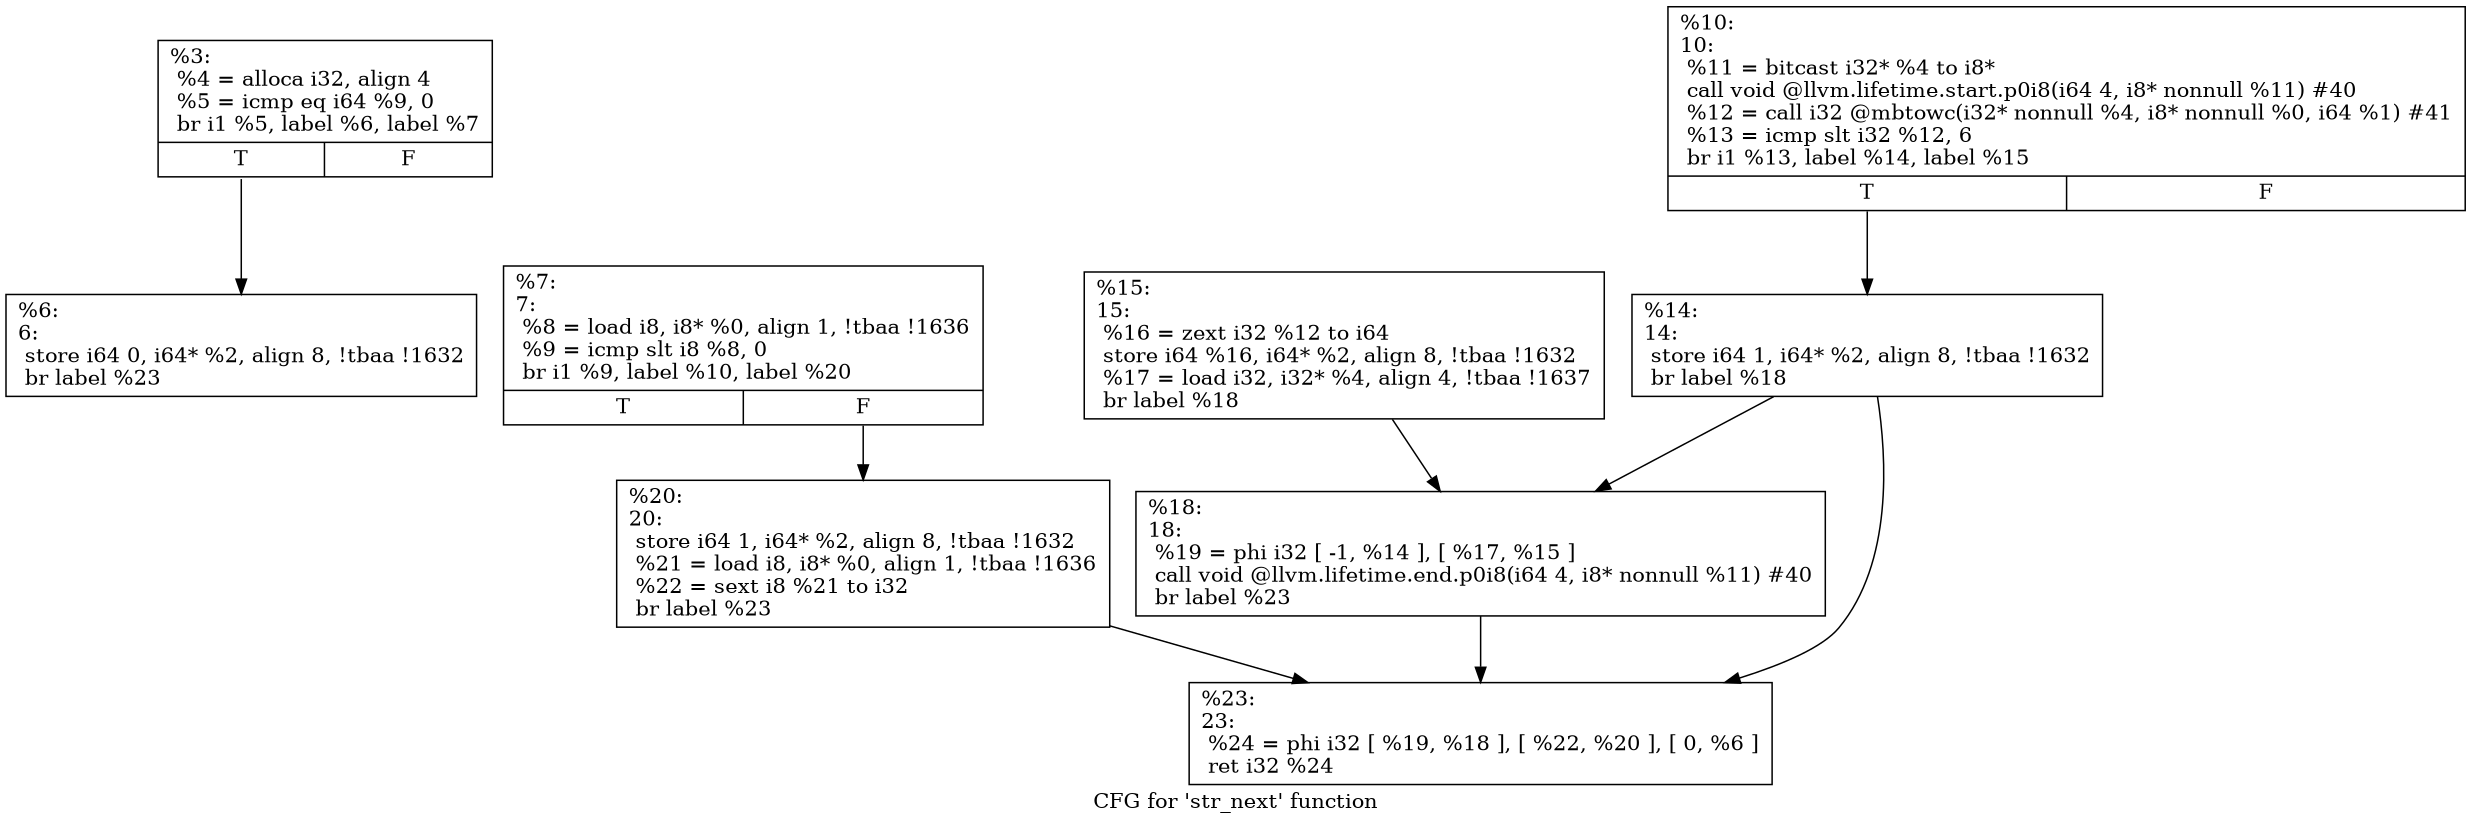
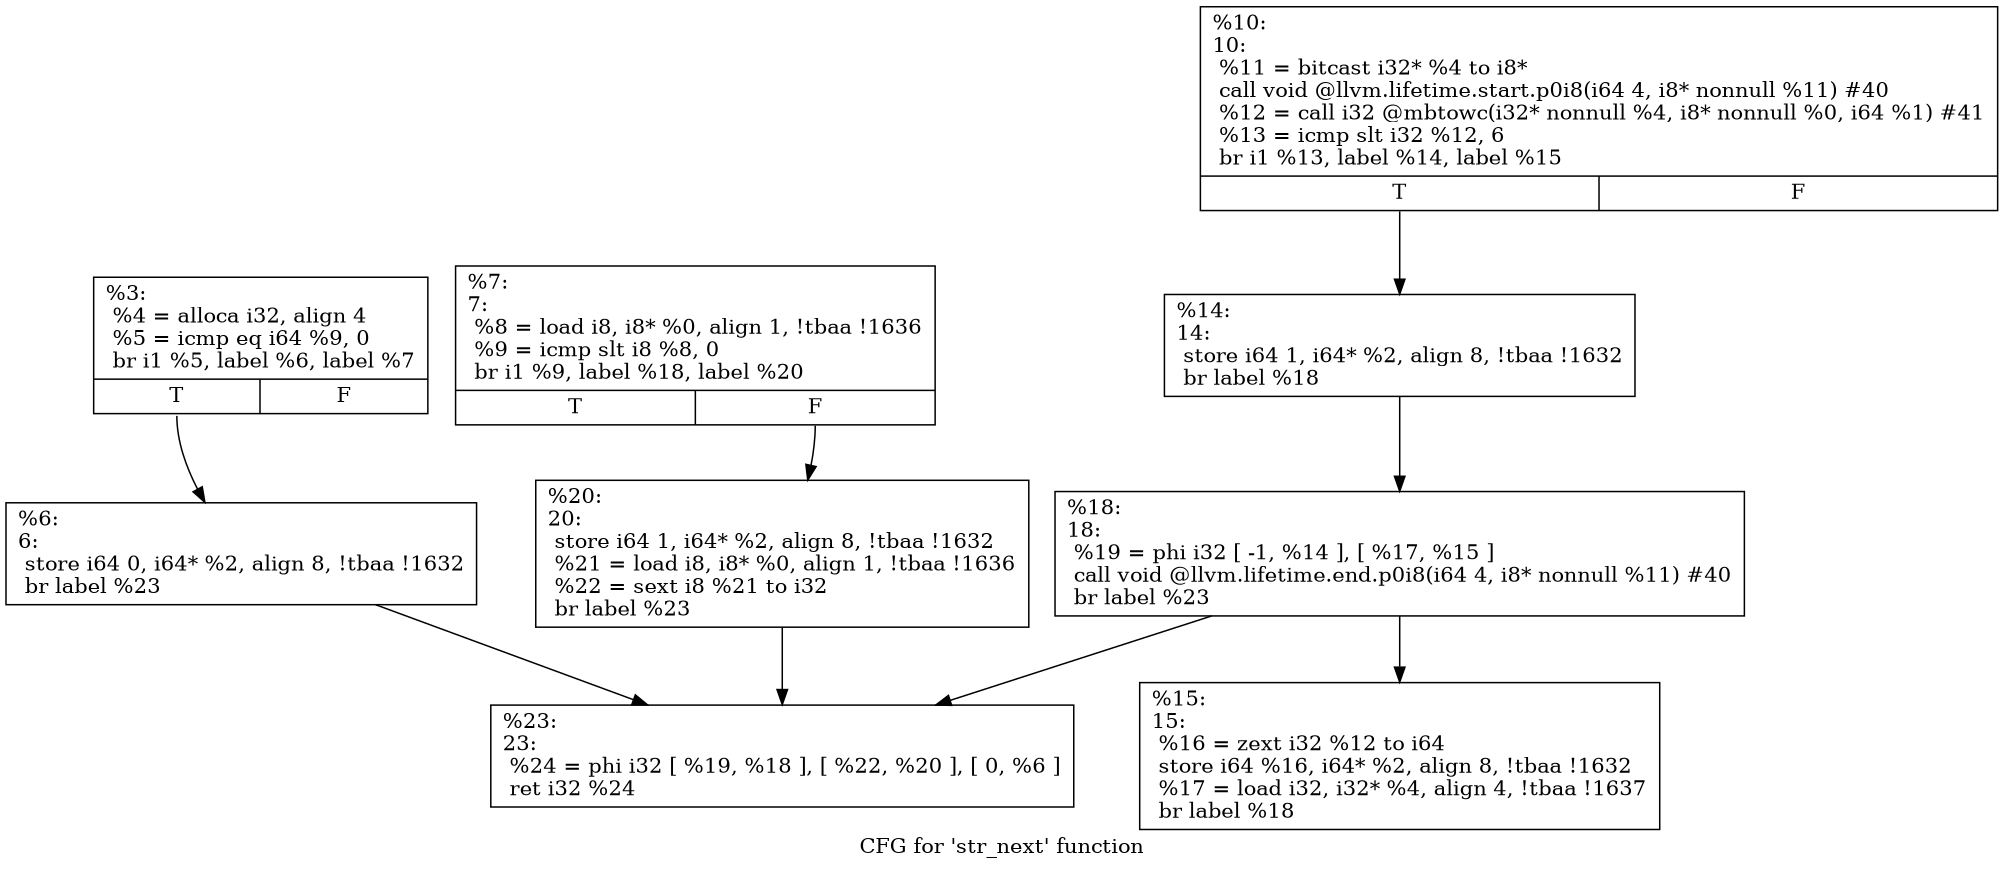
node "%7:": text "br i1 %9, label %10, label %20" -> "br i1 %9, label %18, label %20"
edge "%15:" -> "%18:": reversed
edge "%14:" -> "%23:": now "%6:" -> "%23:"
